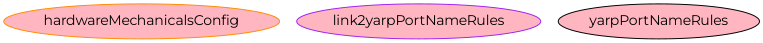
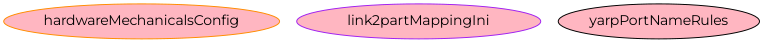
node "link2yarpPortNameRules": label "link2yarpPortNameRules" -> "link2partMappingIni"
